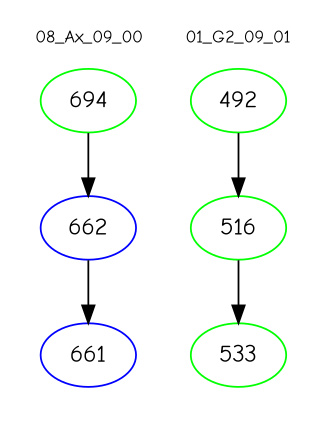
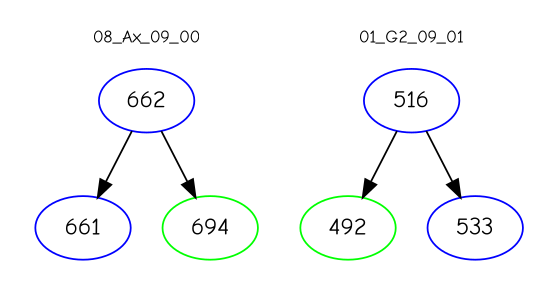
edge "694" -> "662": reversed
edge "492" -> "516": reversed
node "516": color green -> blue
node "533": color green -> blue
